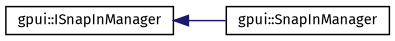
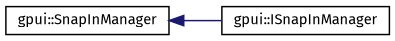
edge "gpui::SnapInManager" -> "gpui::ISnapInManager": reversed
